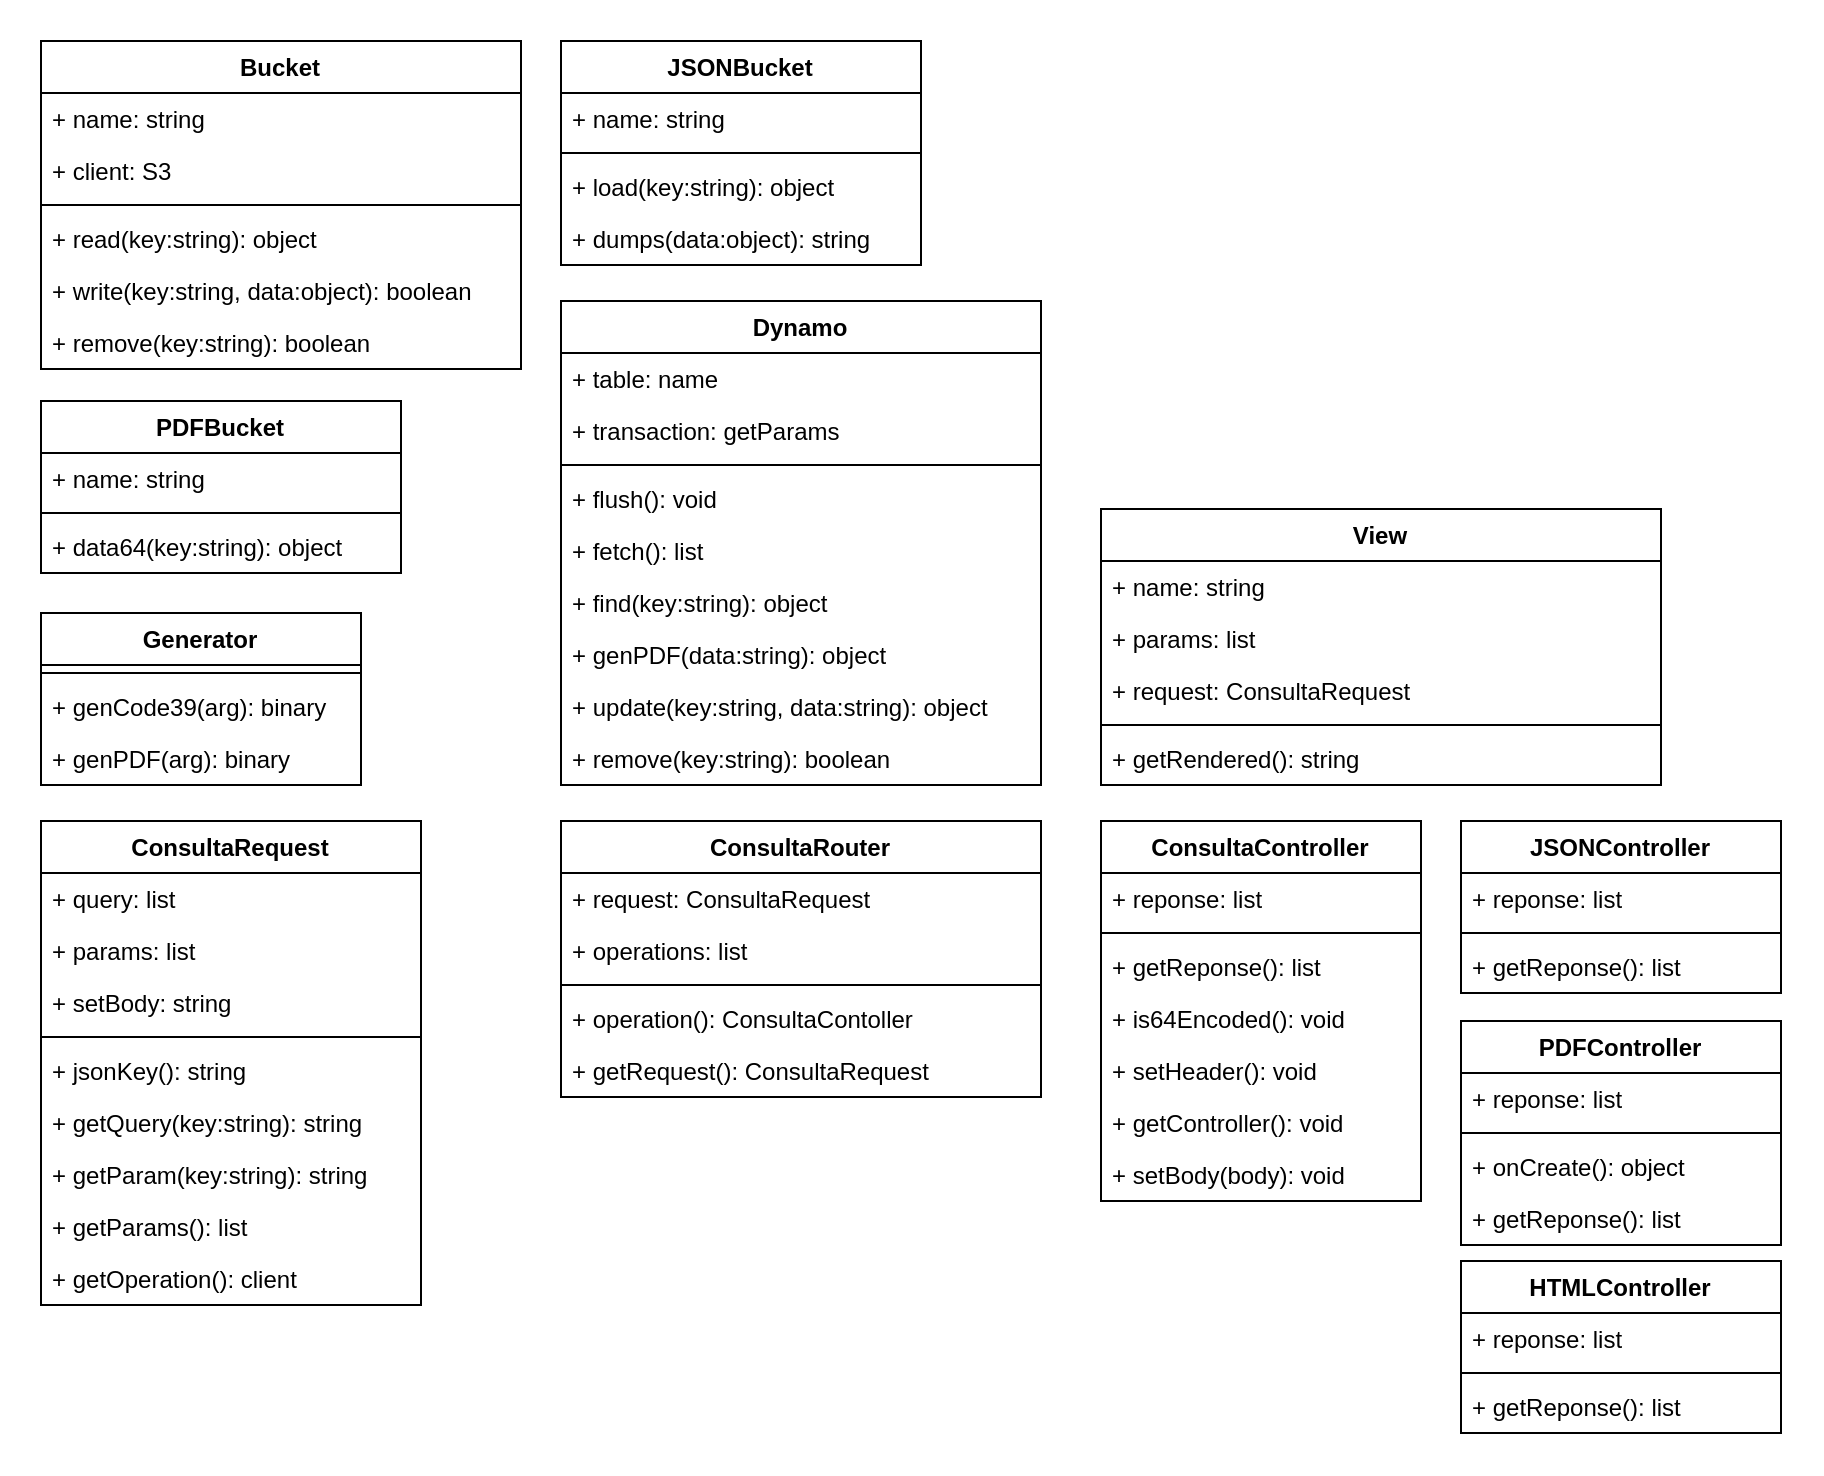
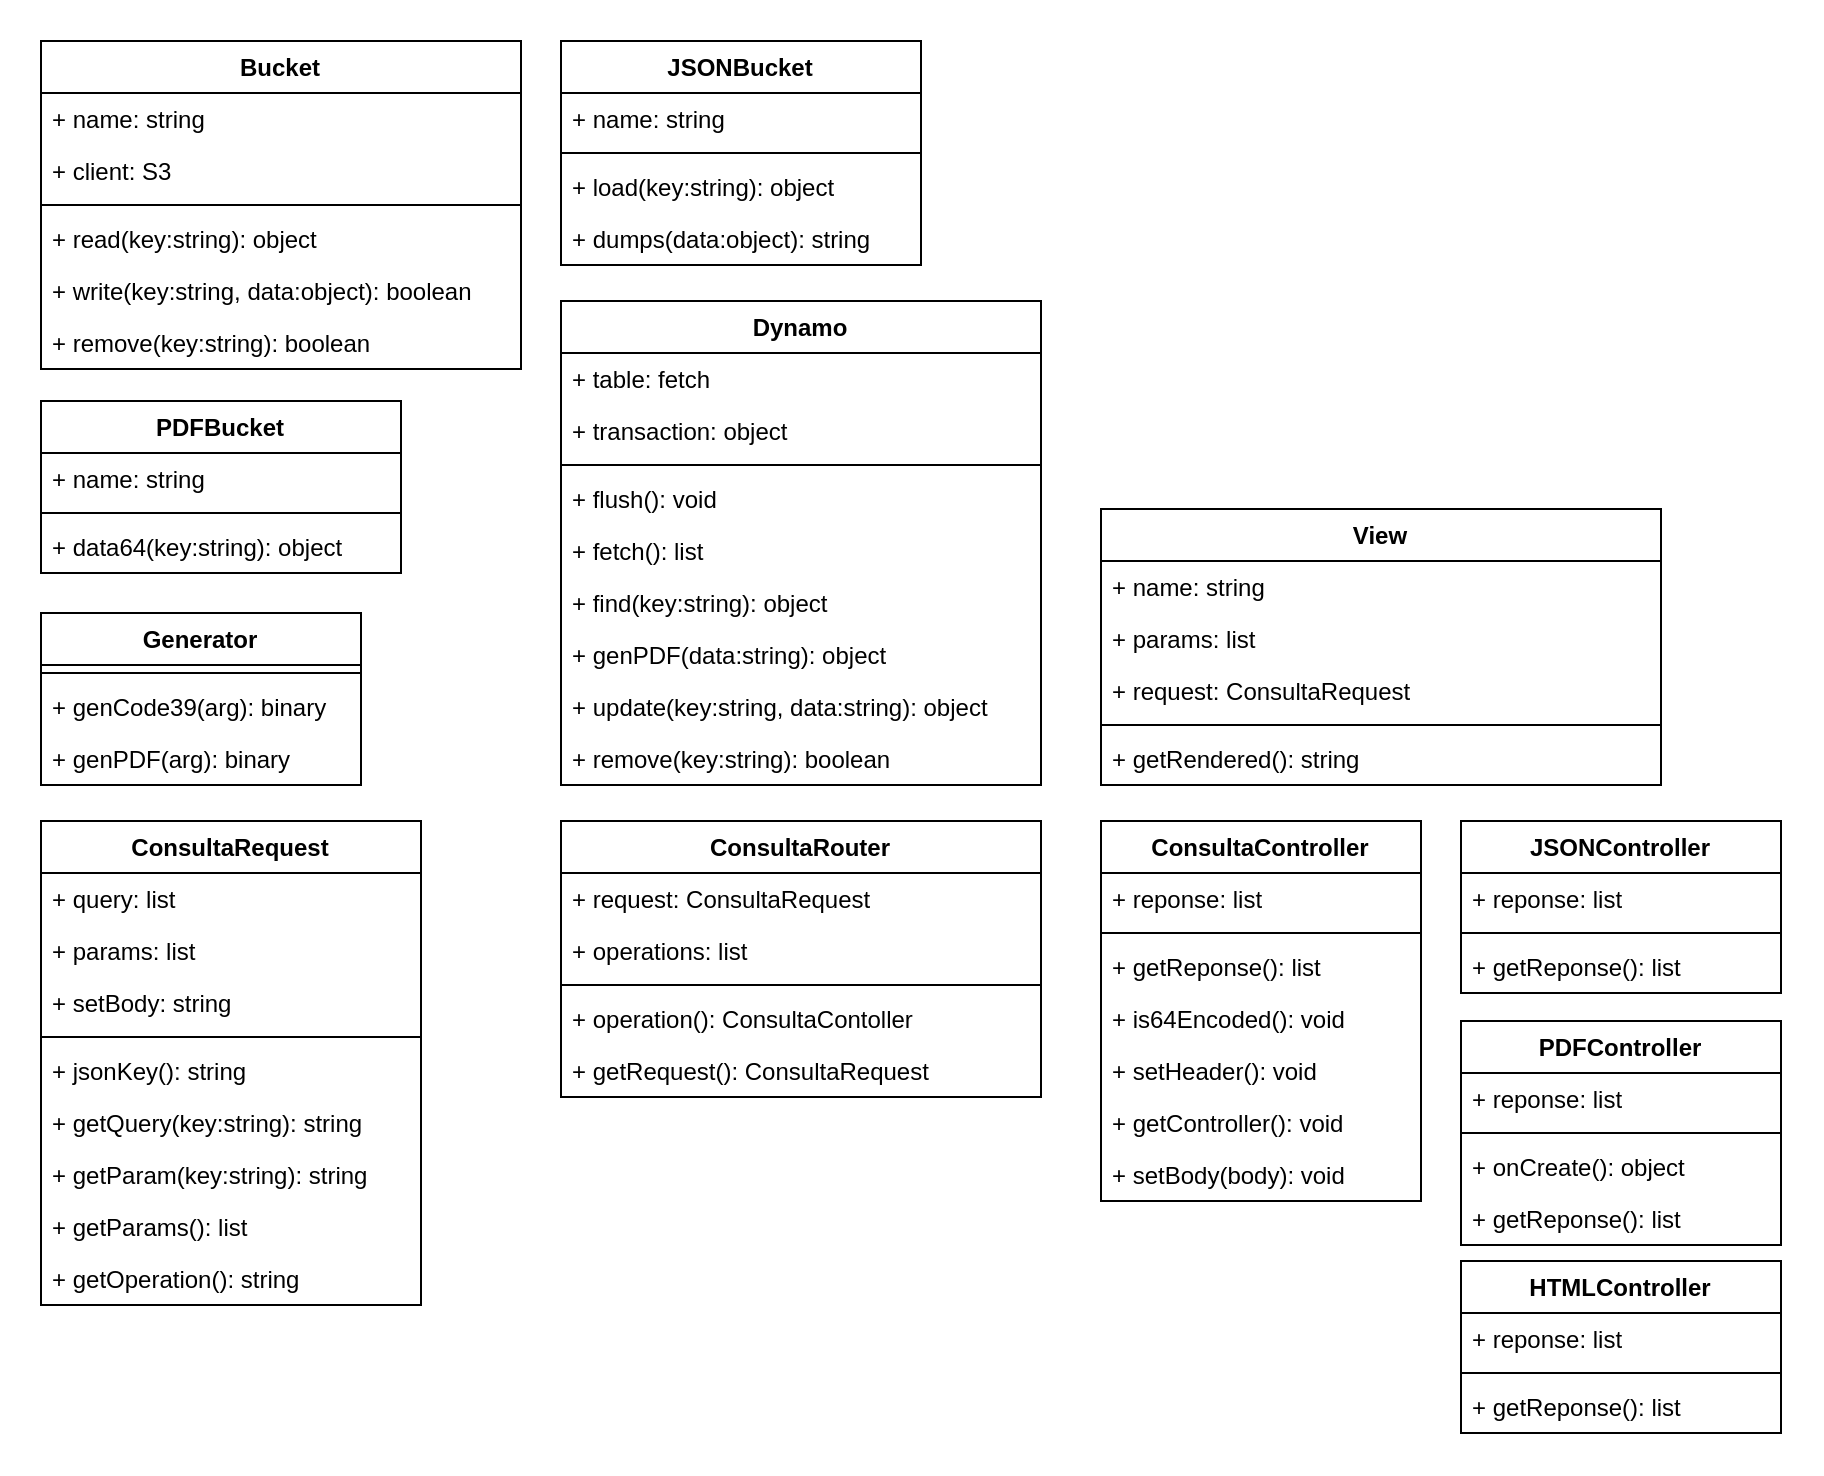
node "+ table: name": label "+ table: name" -> "+ table: fetch"
node "+ transaction: getParams": label "+ transaction: getParams" -> "+ transaction: object"
node "+ getOperation(): client": label "+ getOperation(): client" -> "+ getOperation(): string"
